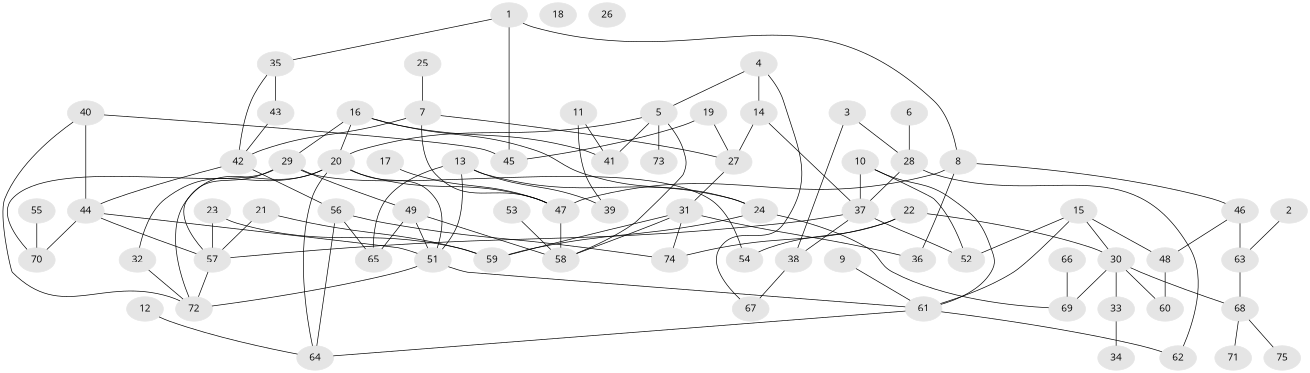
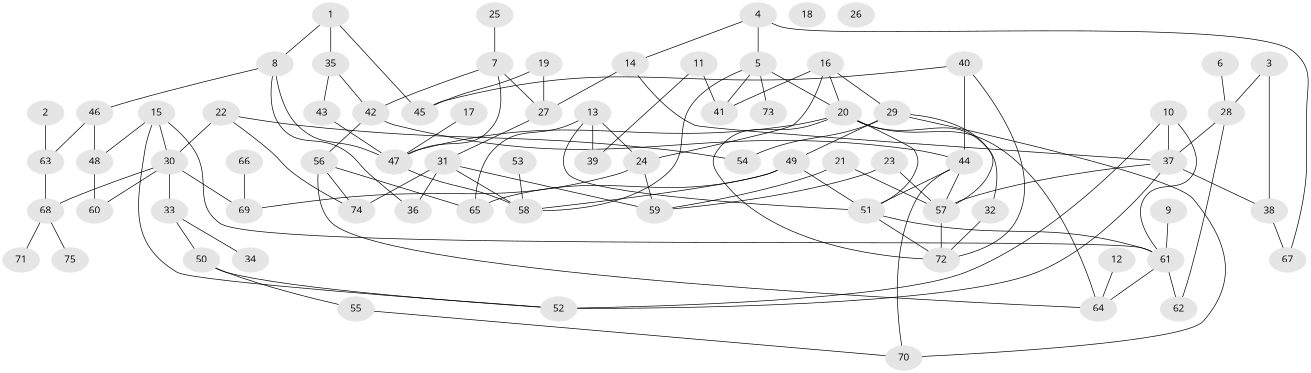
edge "43" -- "42": now "43" -- "47"
node "50": added
